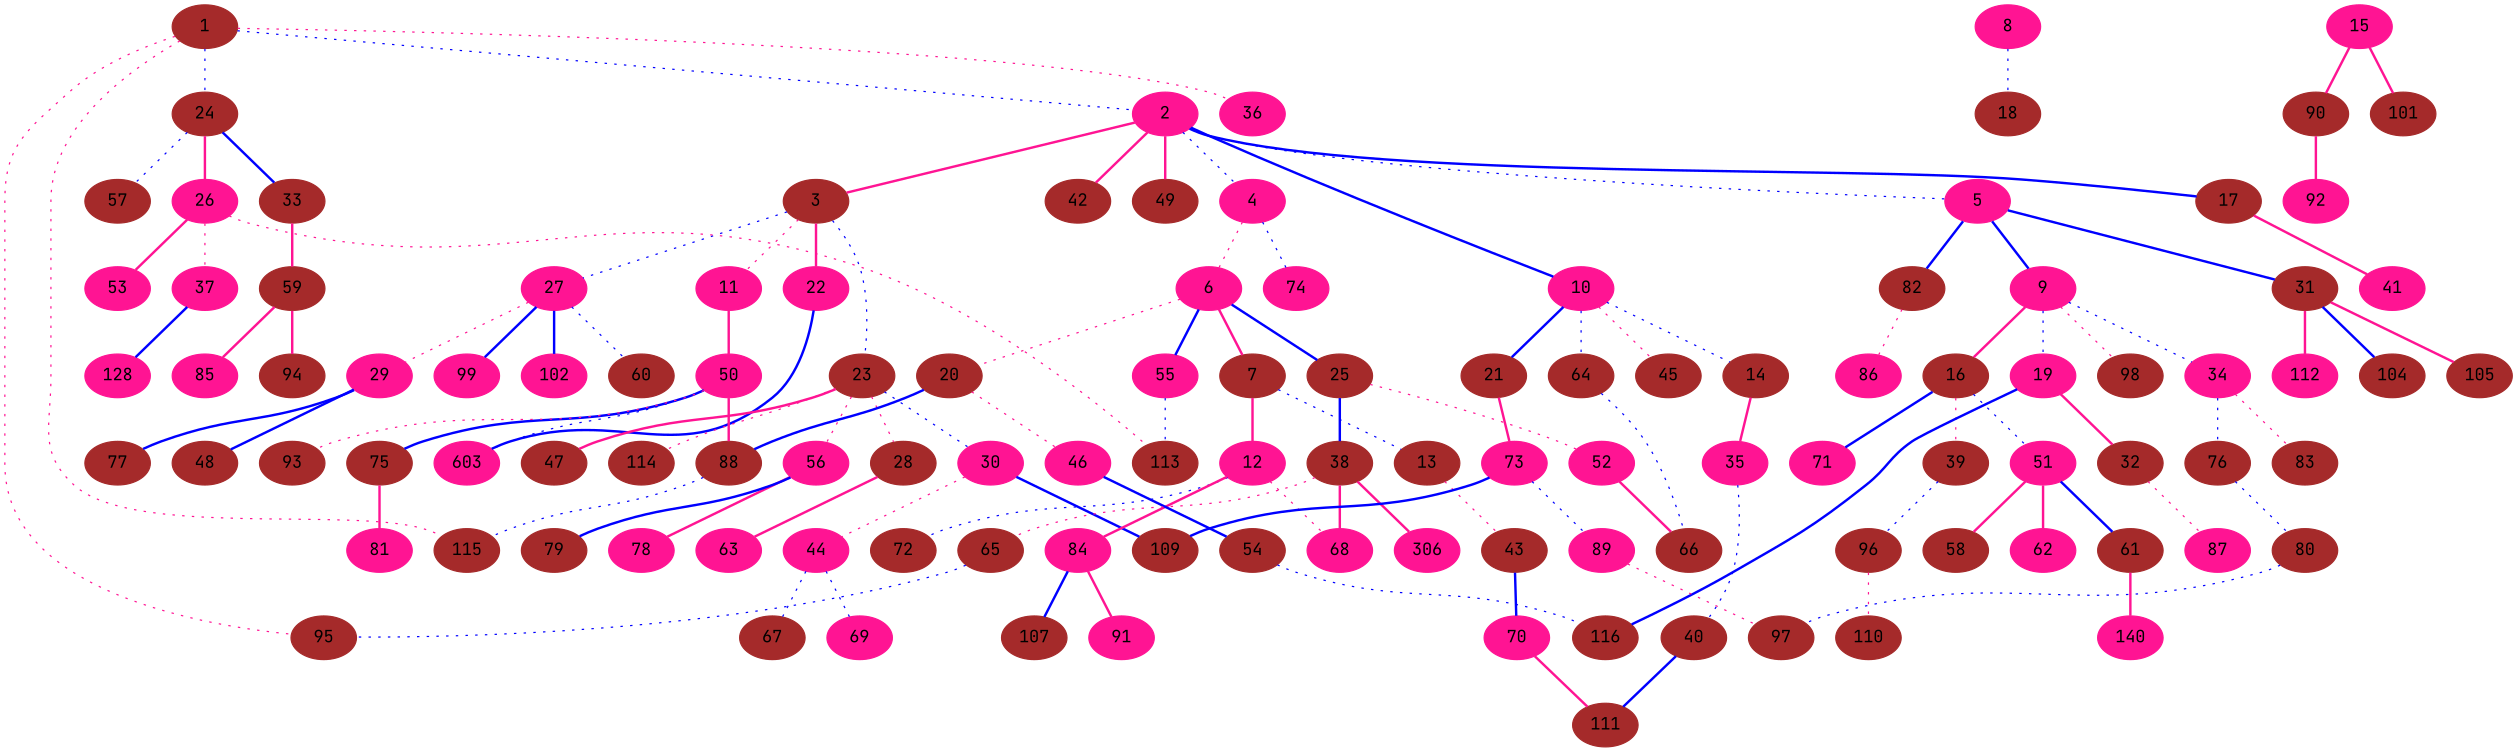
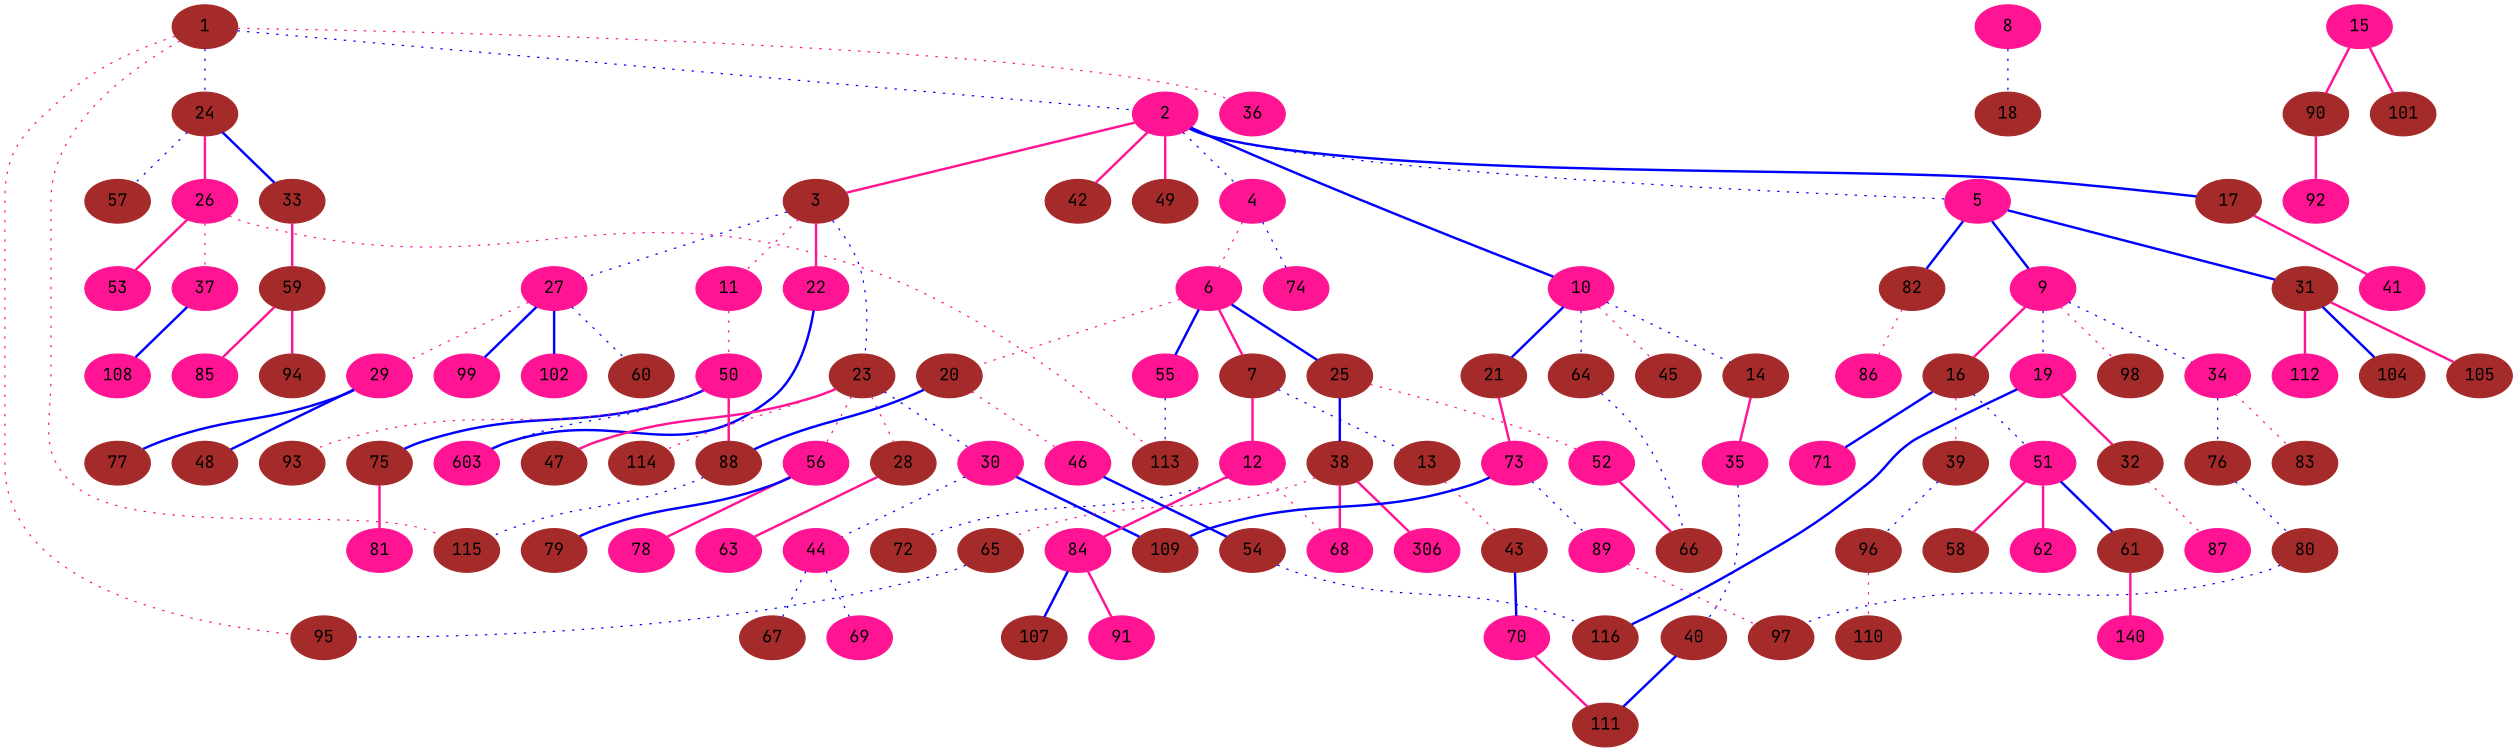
edge "11" -- "50": style bold -> dotted
node "128": label "128" -> "108"
edge "30" -- "44": color deeppink -> blue
